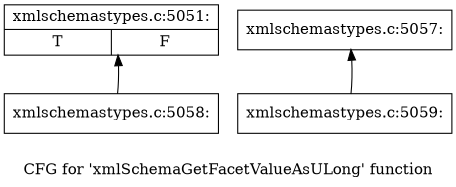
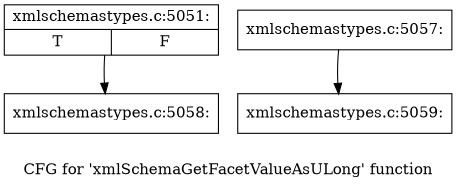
edge "xmlschemastypes.c:5059:" -> "xmlschemastypes.c:5057:": reversed
edge "xmlschemastypes.c:5058:" -> "xmlschemastypes.c:5051:": reversed
